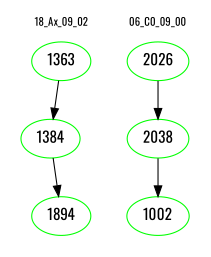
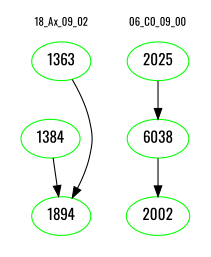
node "2026": label "2026" -> "2025"
edge "1363" -> "1384": now "1363" -> "1894"
node "2038": label "2038" -> "6038"
node "1002": label "1002" -> "2002"
